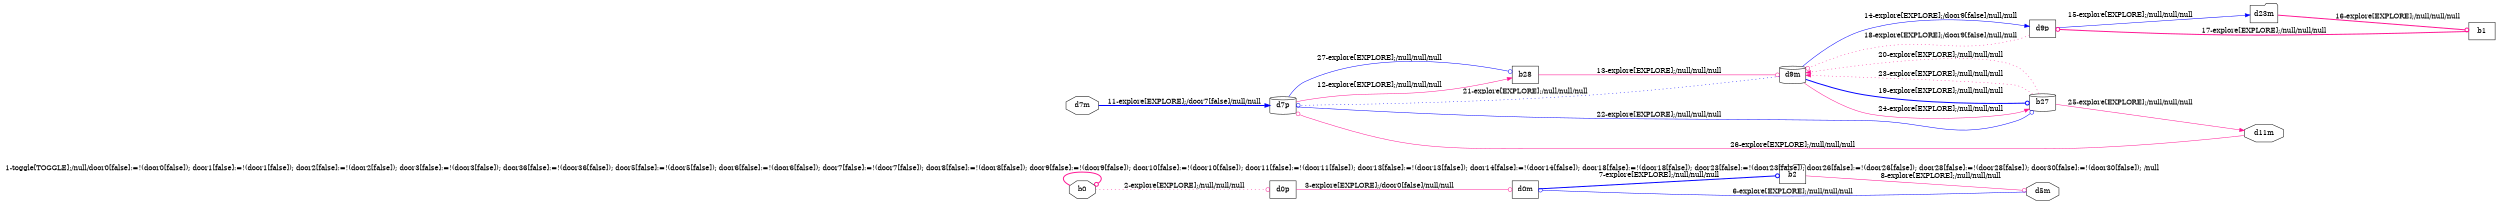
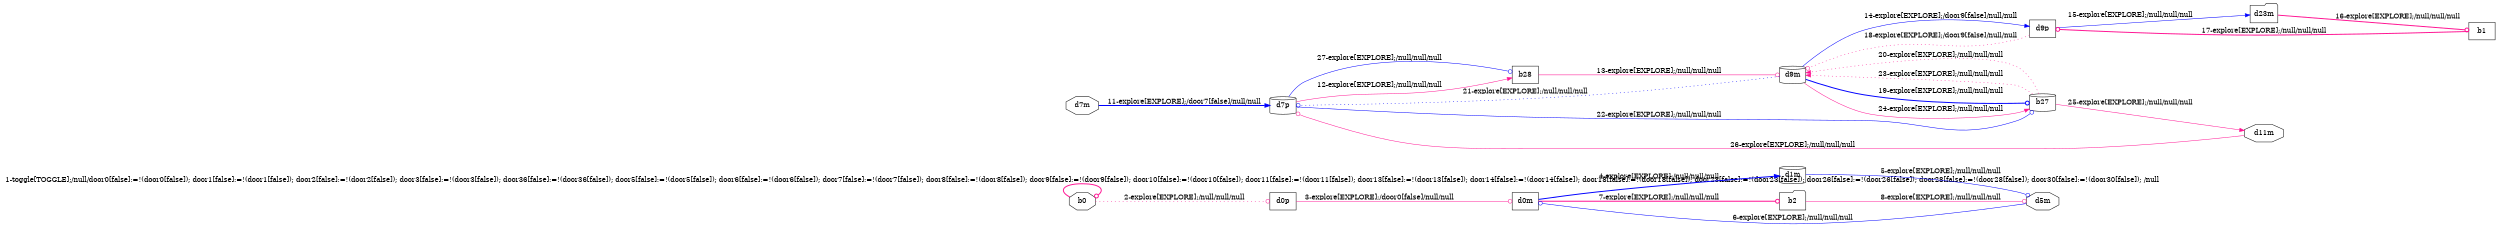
node "d1m": added
edge "d0m" -> "b2": color blue -> deeppink
